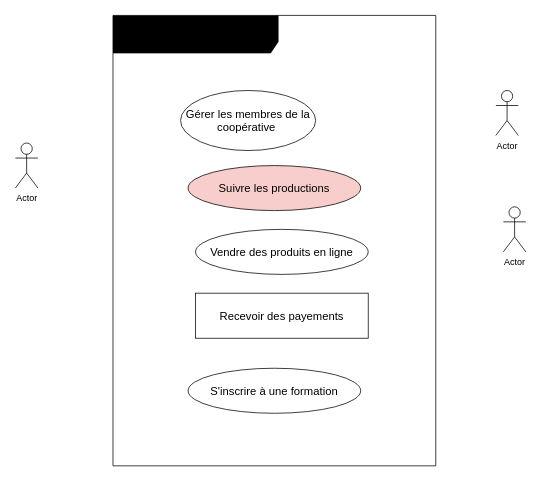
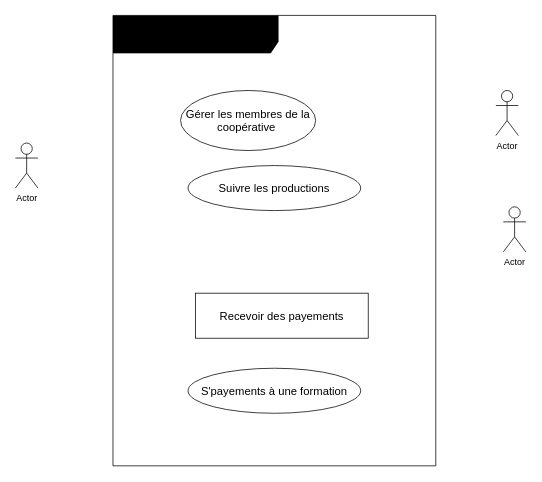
node "Suivre les productions": fillcolor #f8cecc -> #ffffff
node "Vendre des produits en ligne": removed
node "S'inscrire à une formation": label "S'inscrire à une formation" -> "S'payements à une formation"
